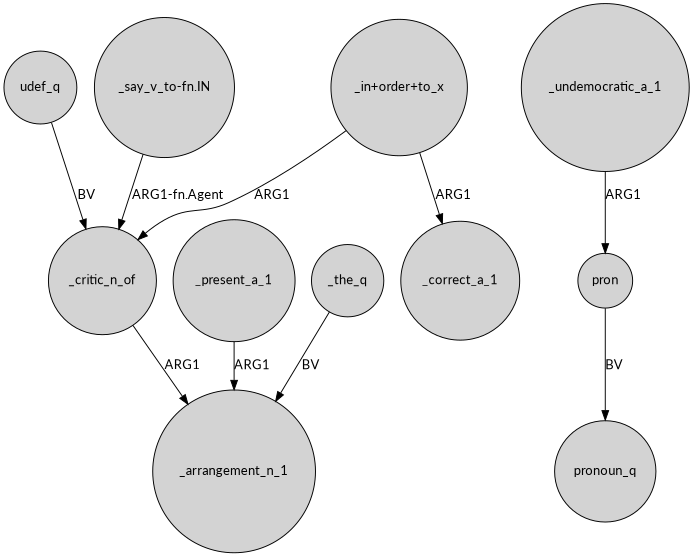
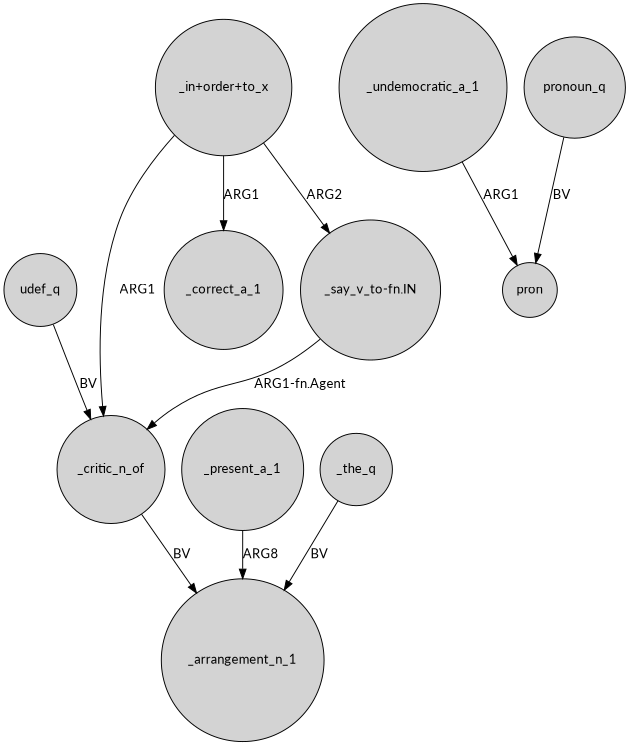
edge "_in+order+to_x" -> "_say_v_to-fn.IN": added, label "ARG2"
edge "pron" -> "pronoun_q": reversed
edge "_critic_n_of" -> "_arrangement_n_1": label "ARG1" -> "BV"
edge "_present_a_1" -> "_arrangement_n_1": label "ARG1" -> "ARG8"
